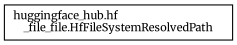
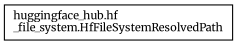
node "huggingface_hub.hf _file_file.HfFileSystemResolvedPath": label "huggingface_hub.hf _file_file.HfFileSystemResolvedPath" -> "huggingface_hub.hf _file_system.HfFileSystemResolvedPath"
